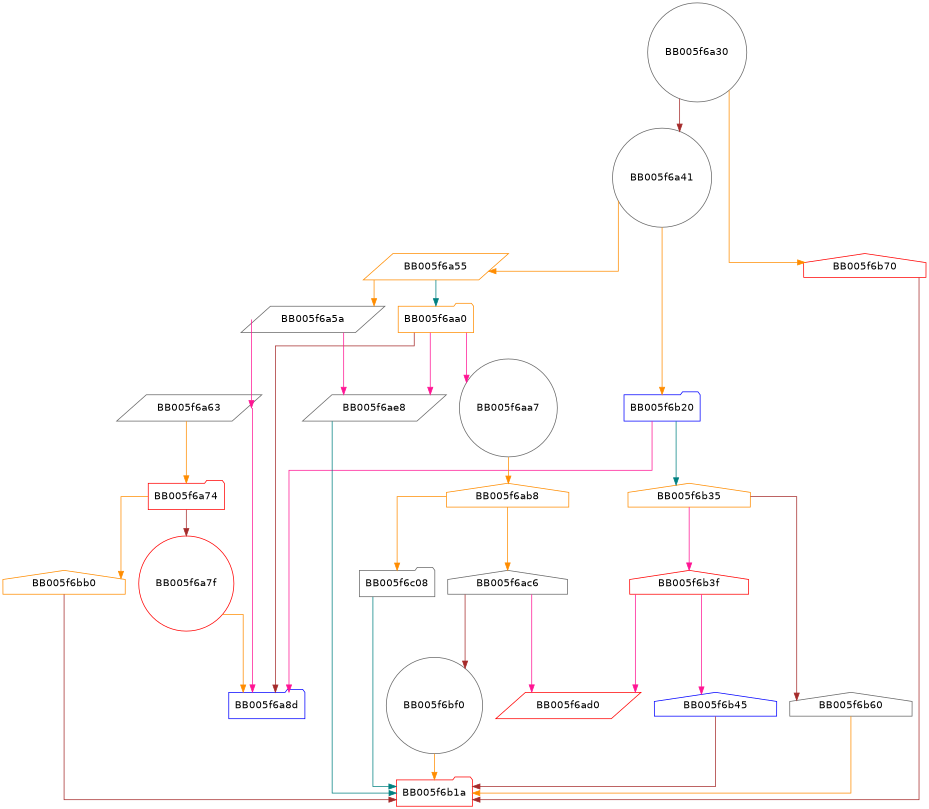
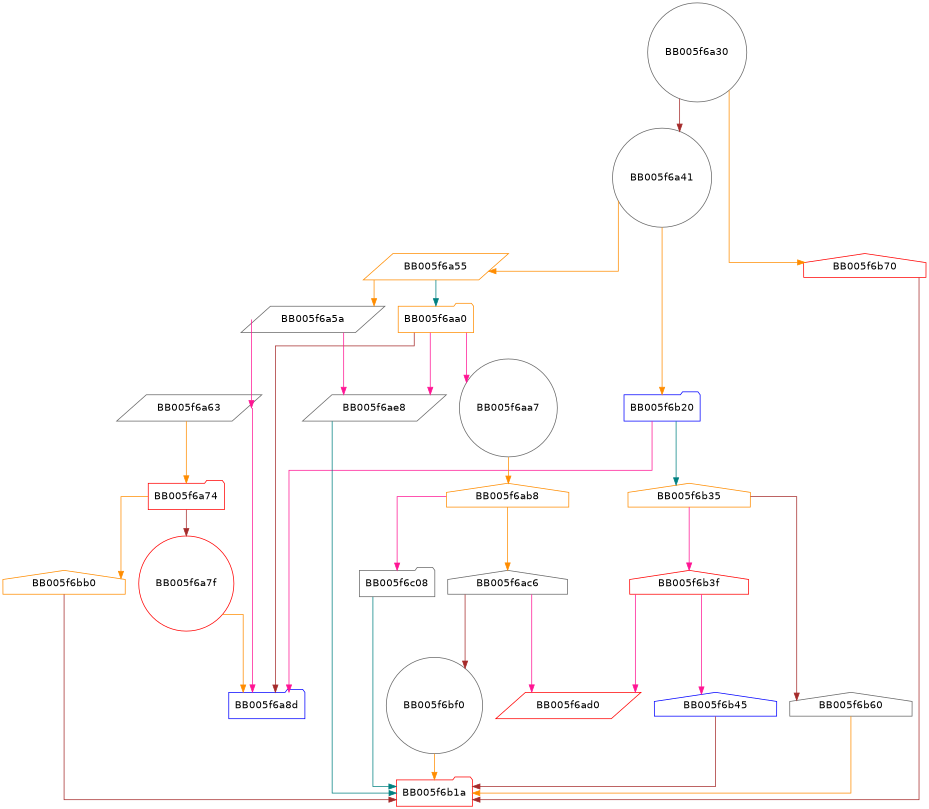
edge "BB005f6ab8" -> "BB005f6c08": color darkorange -> deeppink
